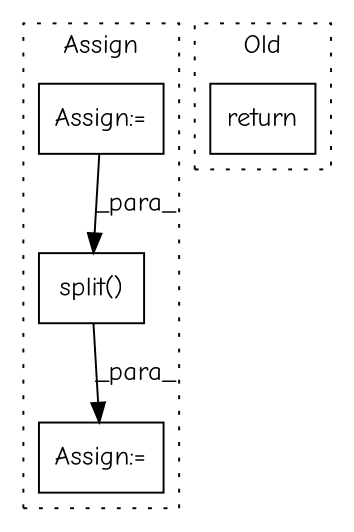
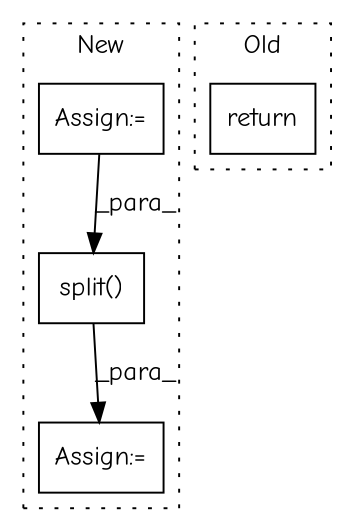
cluster "Assign": label "Assign" -> "New"
